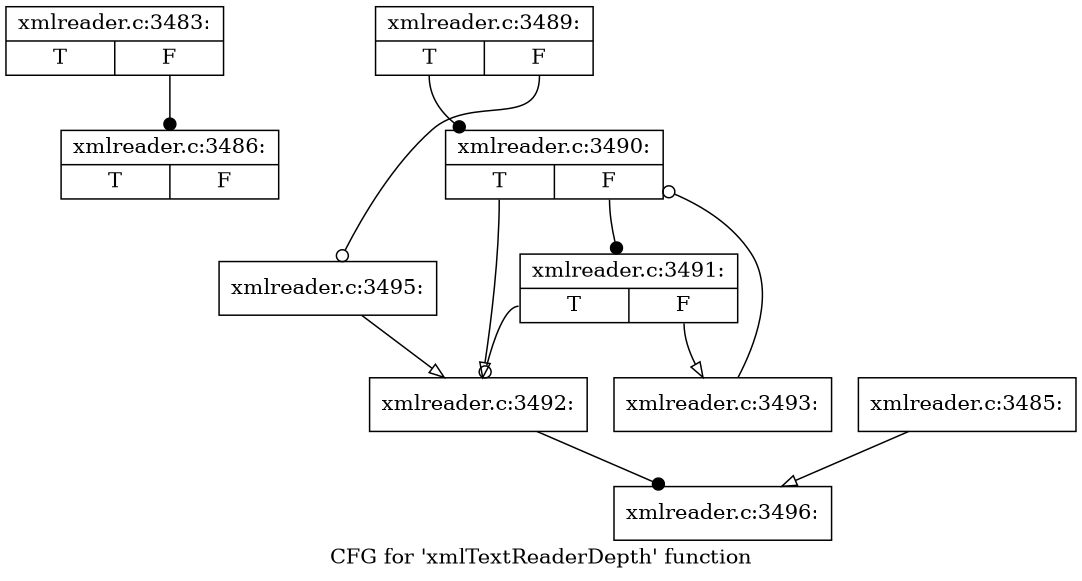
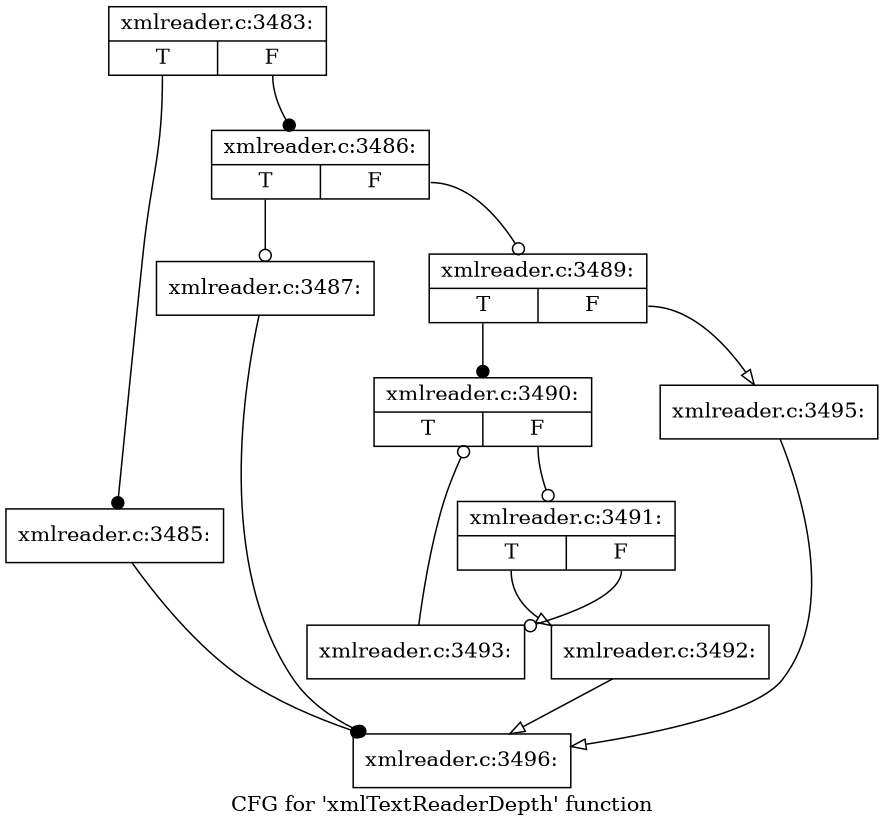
edge "xmlreader.c:3489:" -> "xmlreader.c:3495:": arrowhead odot -> onormal
edge "xmlreader.c:3486:" -> "xmlreader.c:3489:": added
edge "xmlreader.c:3490:" -> "xmlreader.c:3491:": arrowhead dot -> odot
edge "xmlreader.c:3490:" -> "xmlreader.c:3492:": removed
edge "xmlreader.c:3483:" -> "xmlreader.c:3485:": added
node "xmlreader.c:3487:": added
edge "xmlreader.c:3491:" -> "xmlreader.c:3492:": arrowhead odot -> onormal
edge "xmlreader.c:3495:" -> "xmlreader.c:3492:": now "xmlreader.c:3495:" -> "xmlreader.c:3496:"
edge "xmlreader.c:3491:" -> "xmlreader.c:3493:": arrowhead onormal -> odot
edge "xmlreader.c:3485:" -> "xmlreader.c:3496:": arrowhead onormal -> dot
edge "xmlreader.c:3492:" -> "xmlreader.c:3496:": arrowhead dot -> onormal
